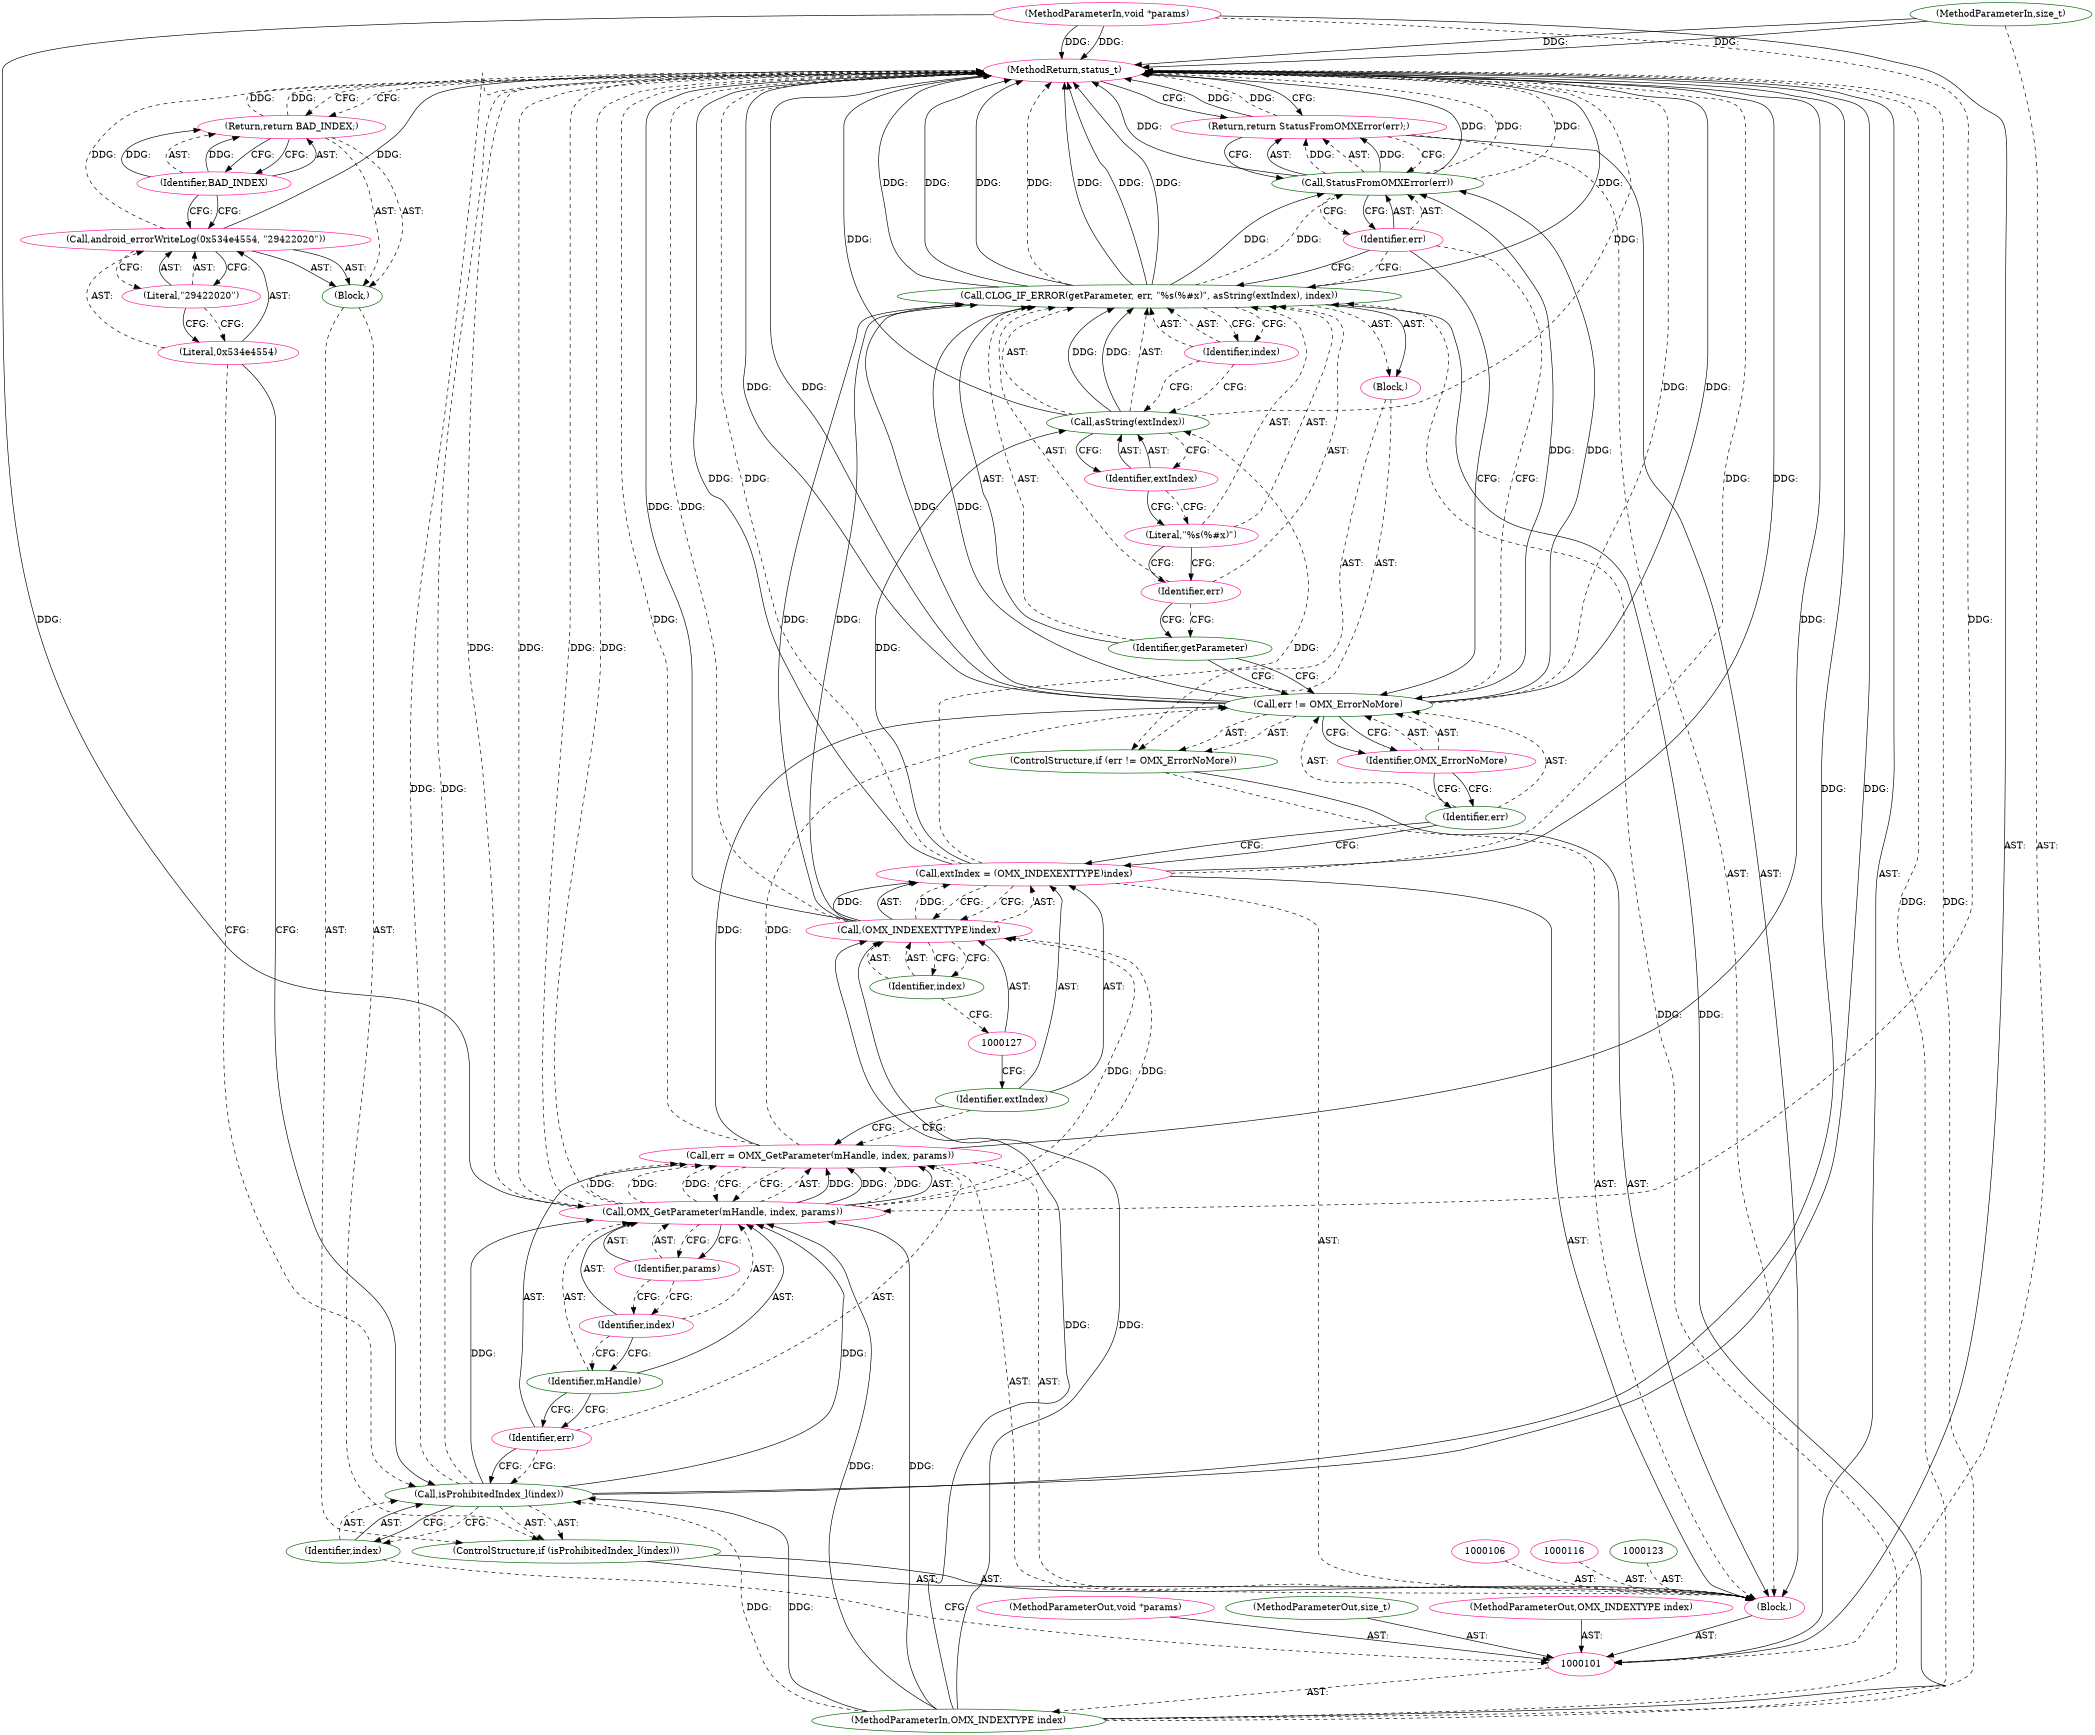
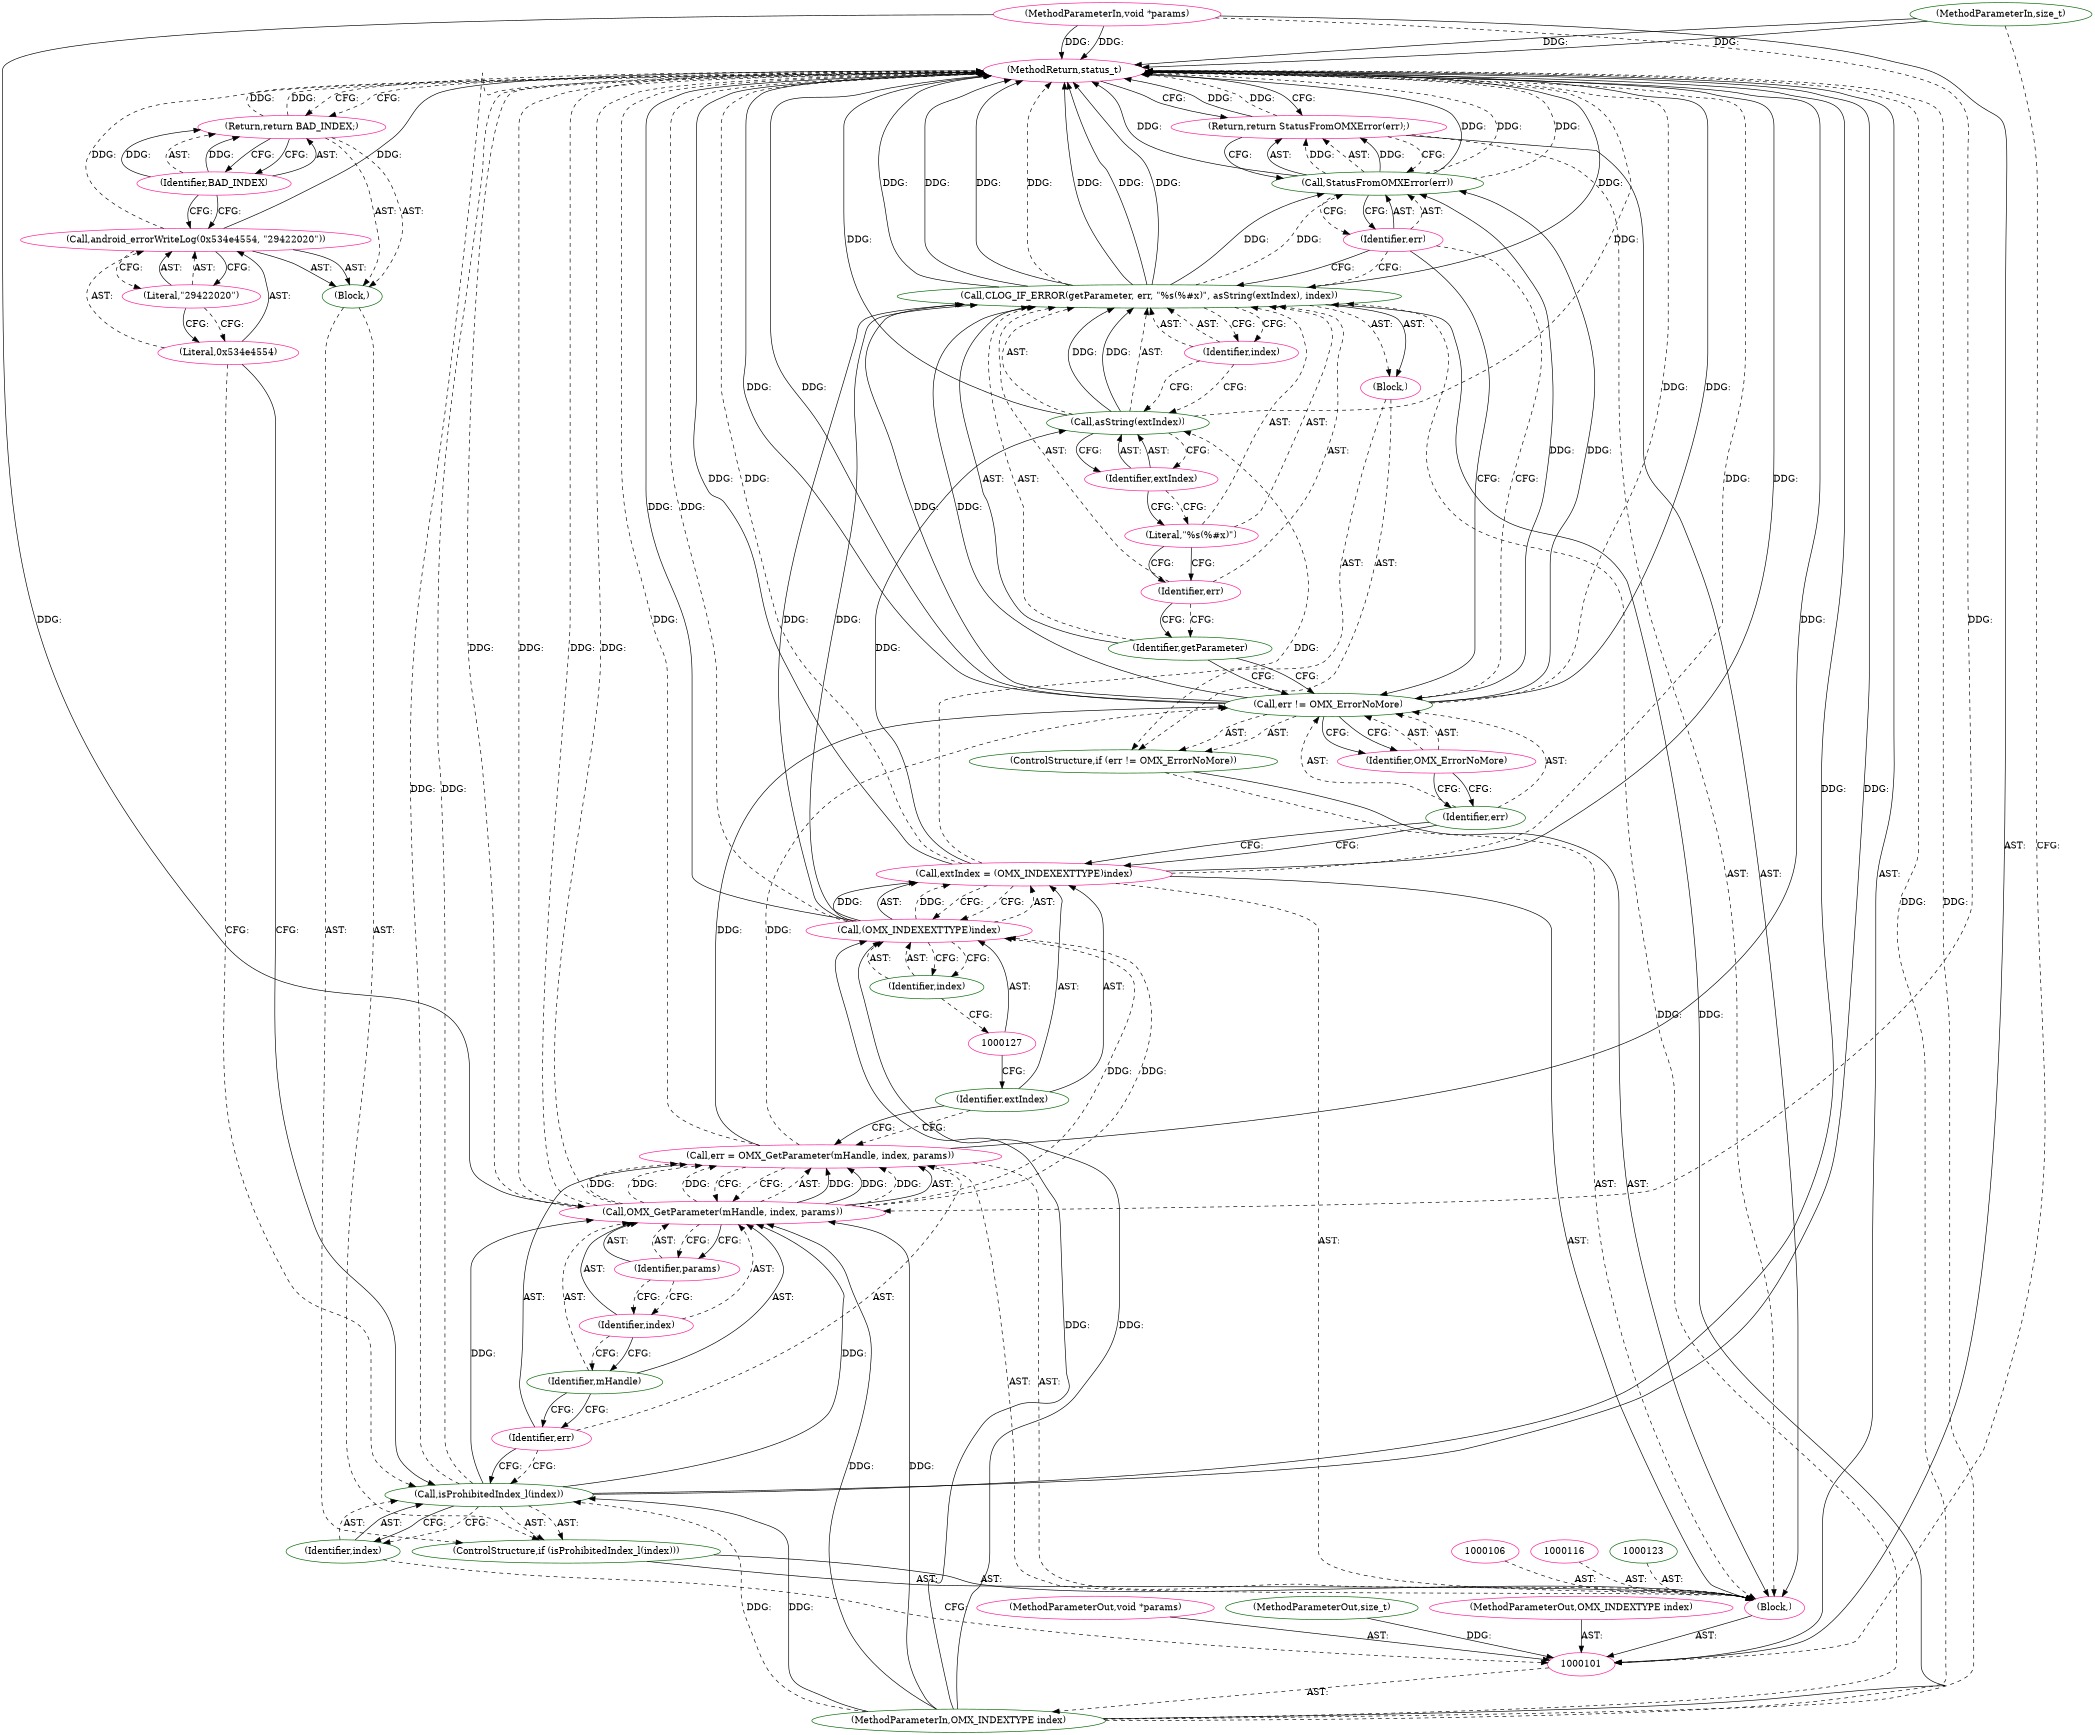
edge "(MethodParameterIn,size_t)" -> "1000101": label "AST: " -> "CFG: "
edge "(MethodParameterOut,size_t)" -> "1000101": label "AST: " -> "DDG: "
